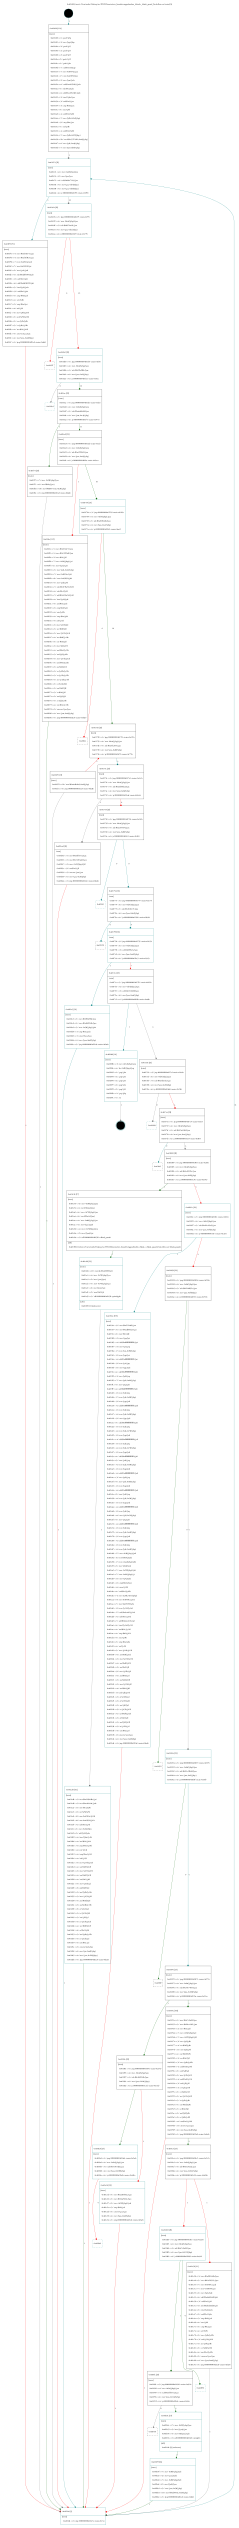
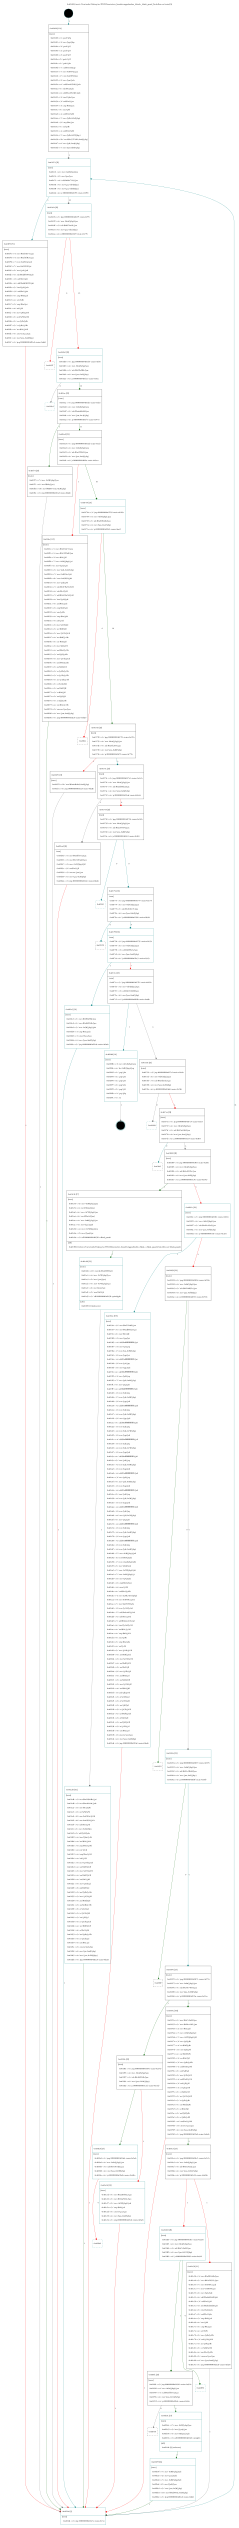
edge "0x401d70 [15]" -> "0x401720 [28]": reversed
